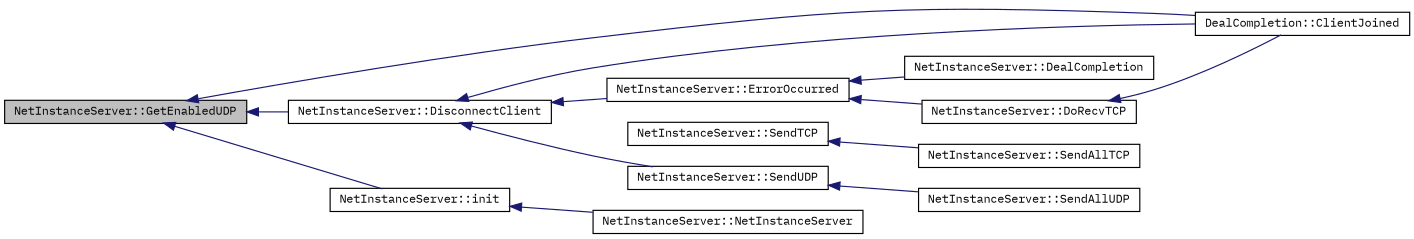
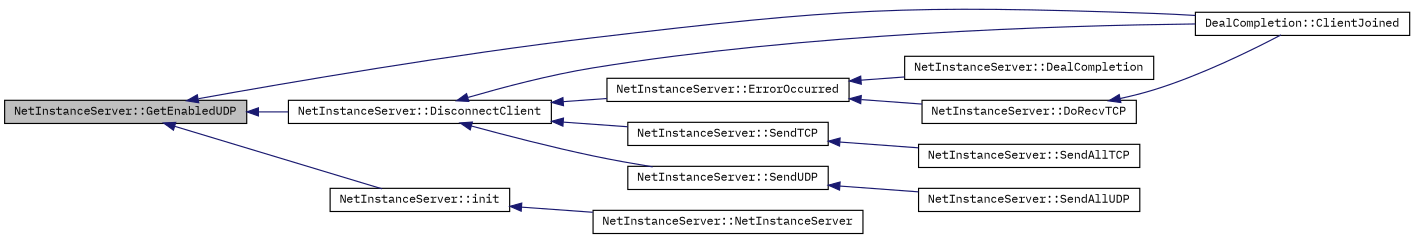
edge "NetInstanceServer::SendTCP" -> "NetInstanceServer::DisconnectClient": added
